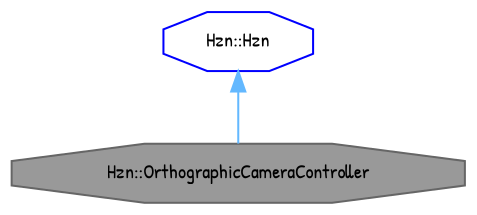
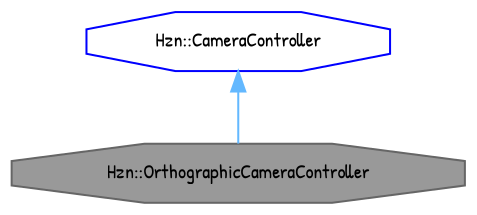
node "Hzn::Hzn": label "Hzn::Hzn" -> "Hzn::CameraController"
